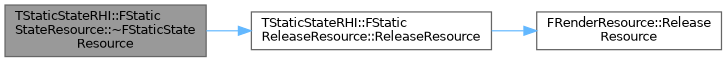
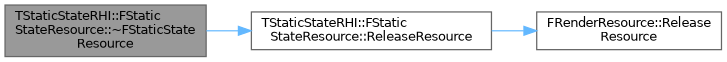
node "TStaticStateRHI::FStatic ReleaseResource::ReleaseResource": label "TStaticStateRHI::FStatic ReleaseResource::ReleaseResource" -> "TStaticStateRHI::FStatic StateResource::ReleaseResource"
